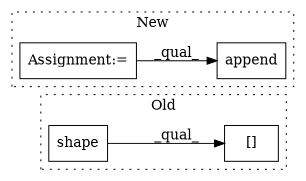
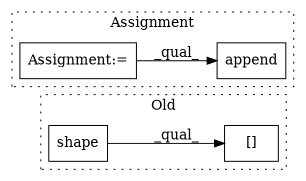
cluster "New": label "New" -> "Assignment"
